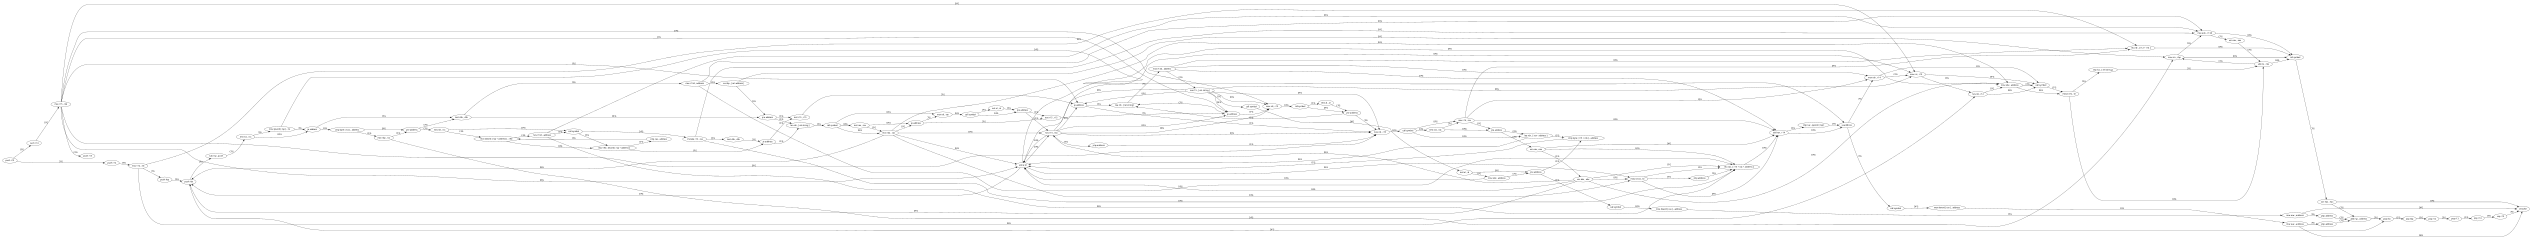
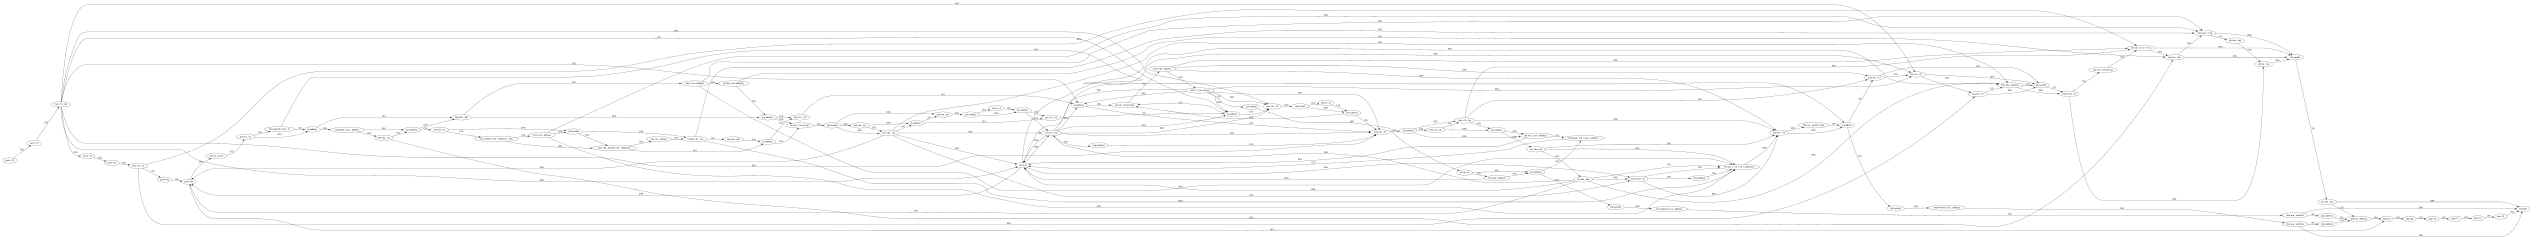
edge "add rsi , rbx" -> "mov rcx , rbp": now "lea rdi , [ r12 + r14 ]" -> "mov rcx , rbp"
edge "lea rbx , [ rel string ]" -> "add rsi , rbx": now "lea rbx , [ rel string ]" -> "lea rdi , [ r12 + r14 ]"
edge "cmp rax , address" -> "mov dword [ rsp + address ] , r8d": now "cmp rax , address" -> "cmovbe r13 , rax"
edge "push r15" -> "push r12": now "push r13" -> "push r12"
